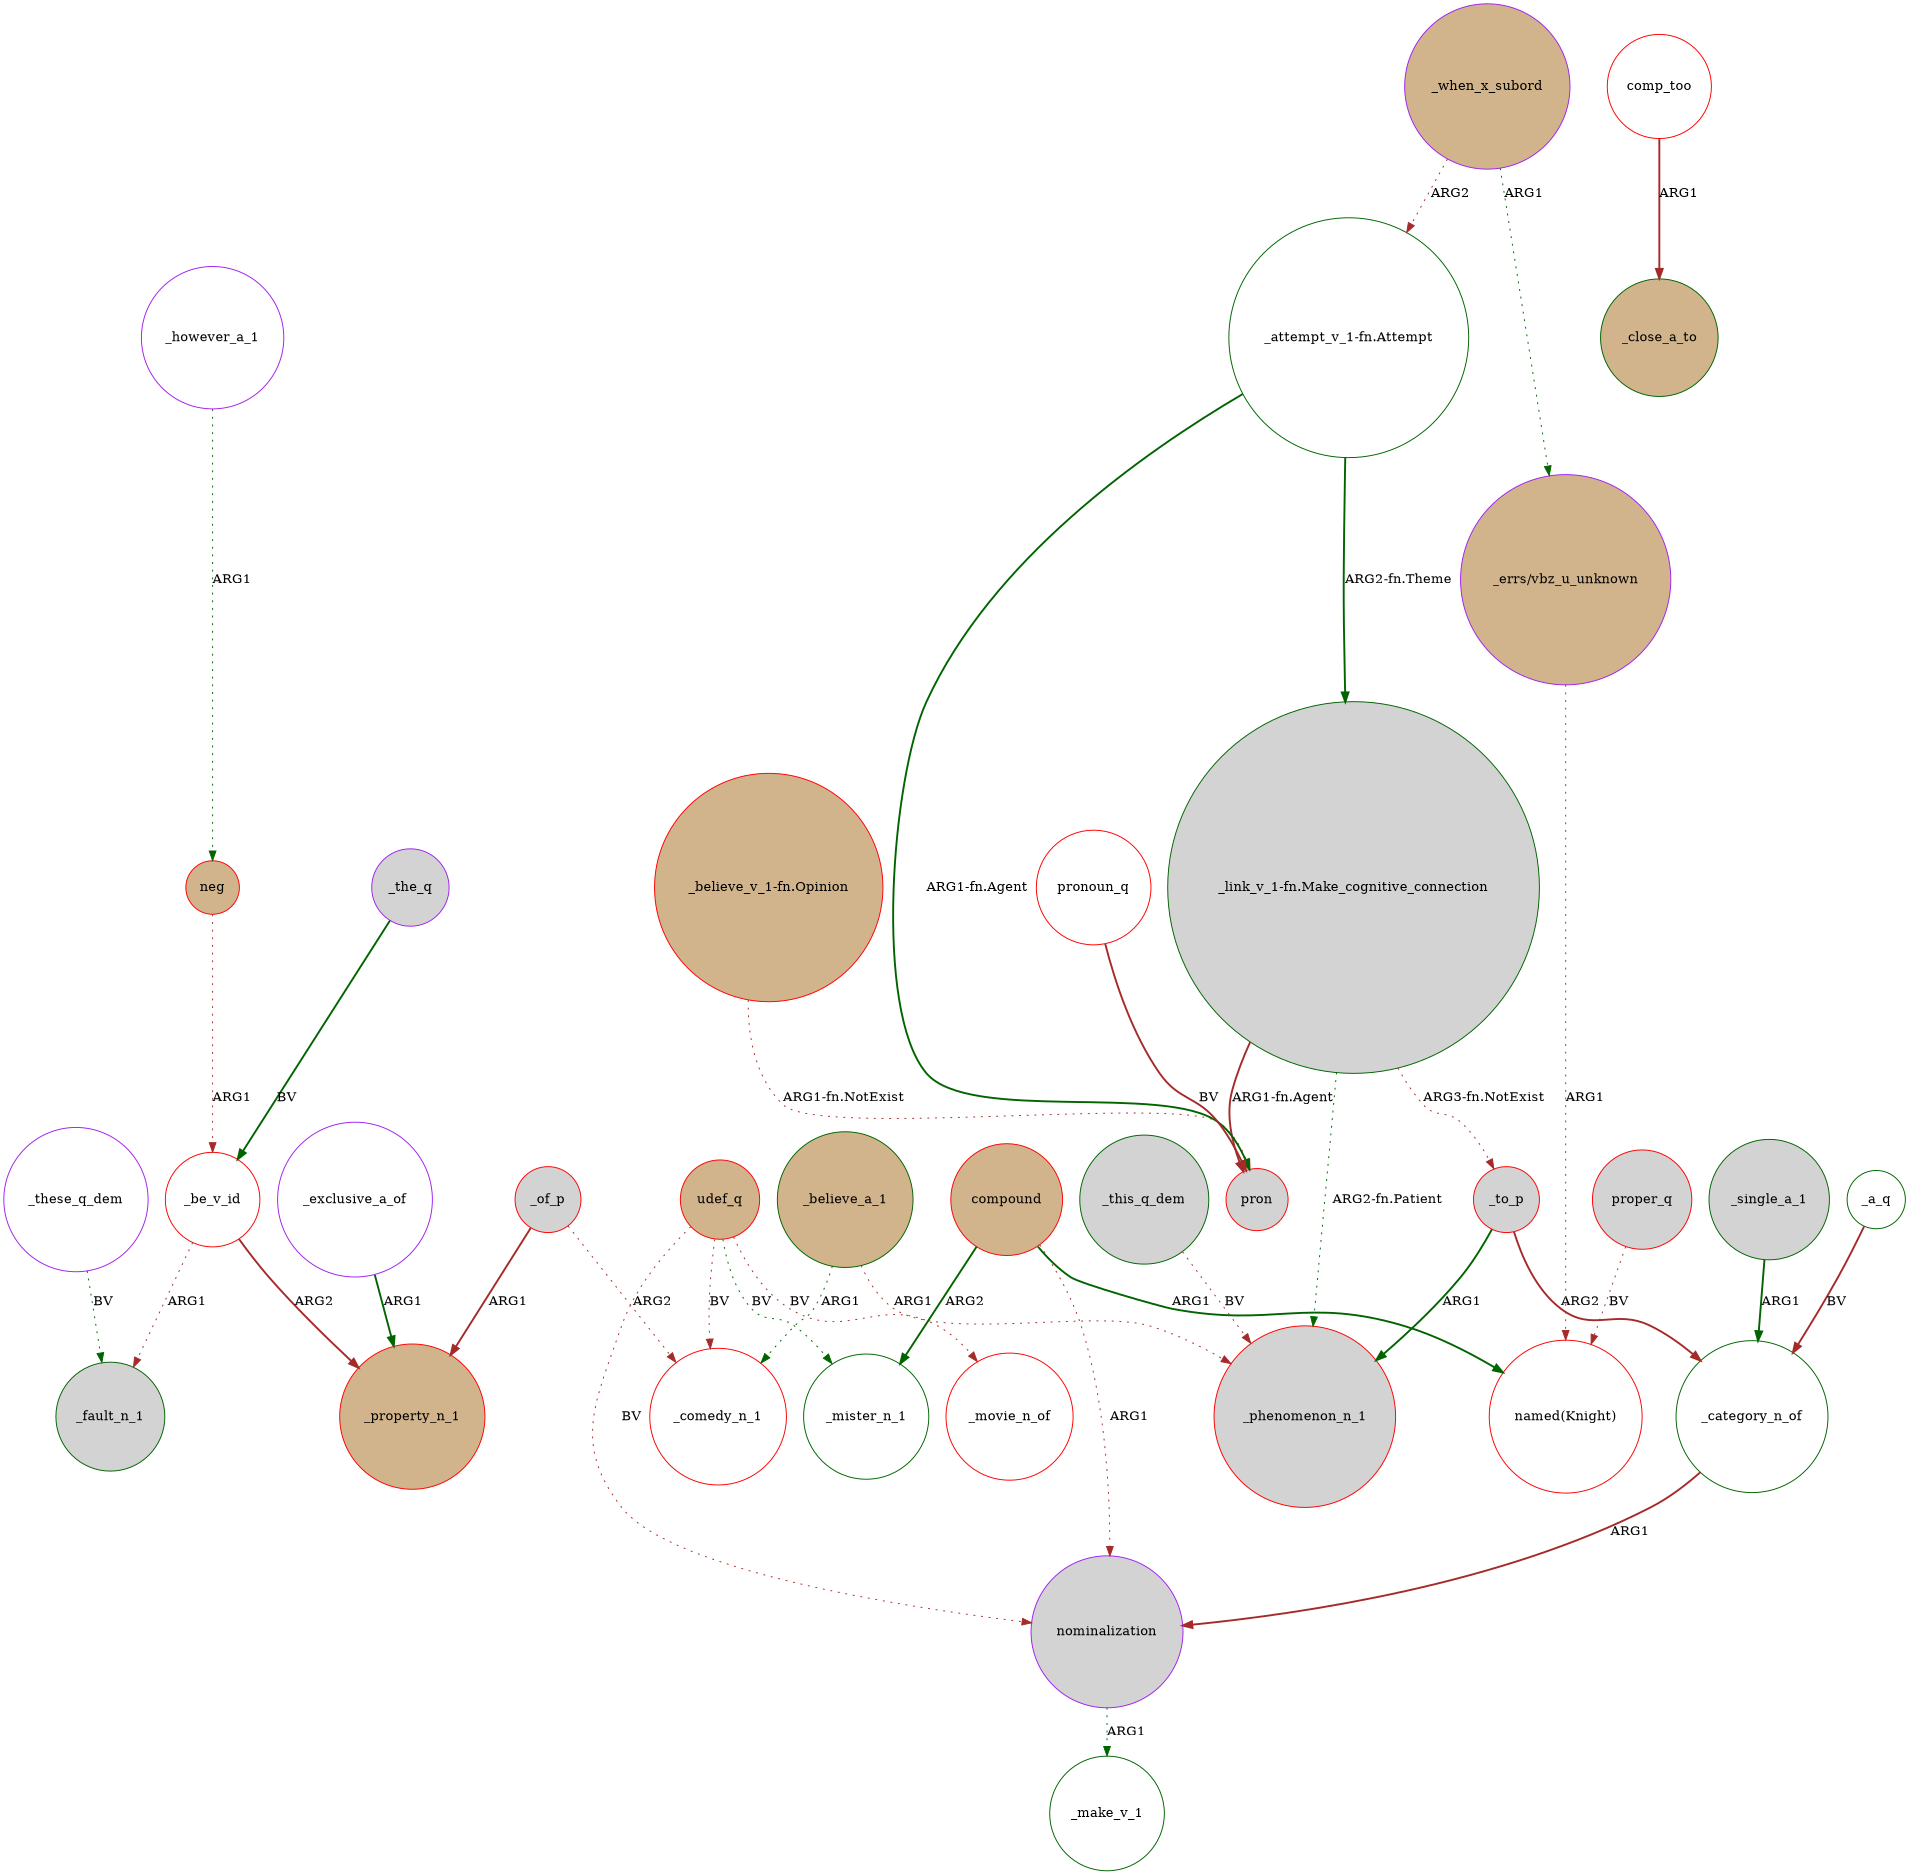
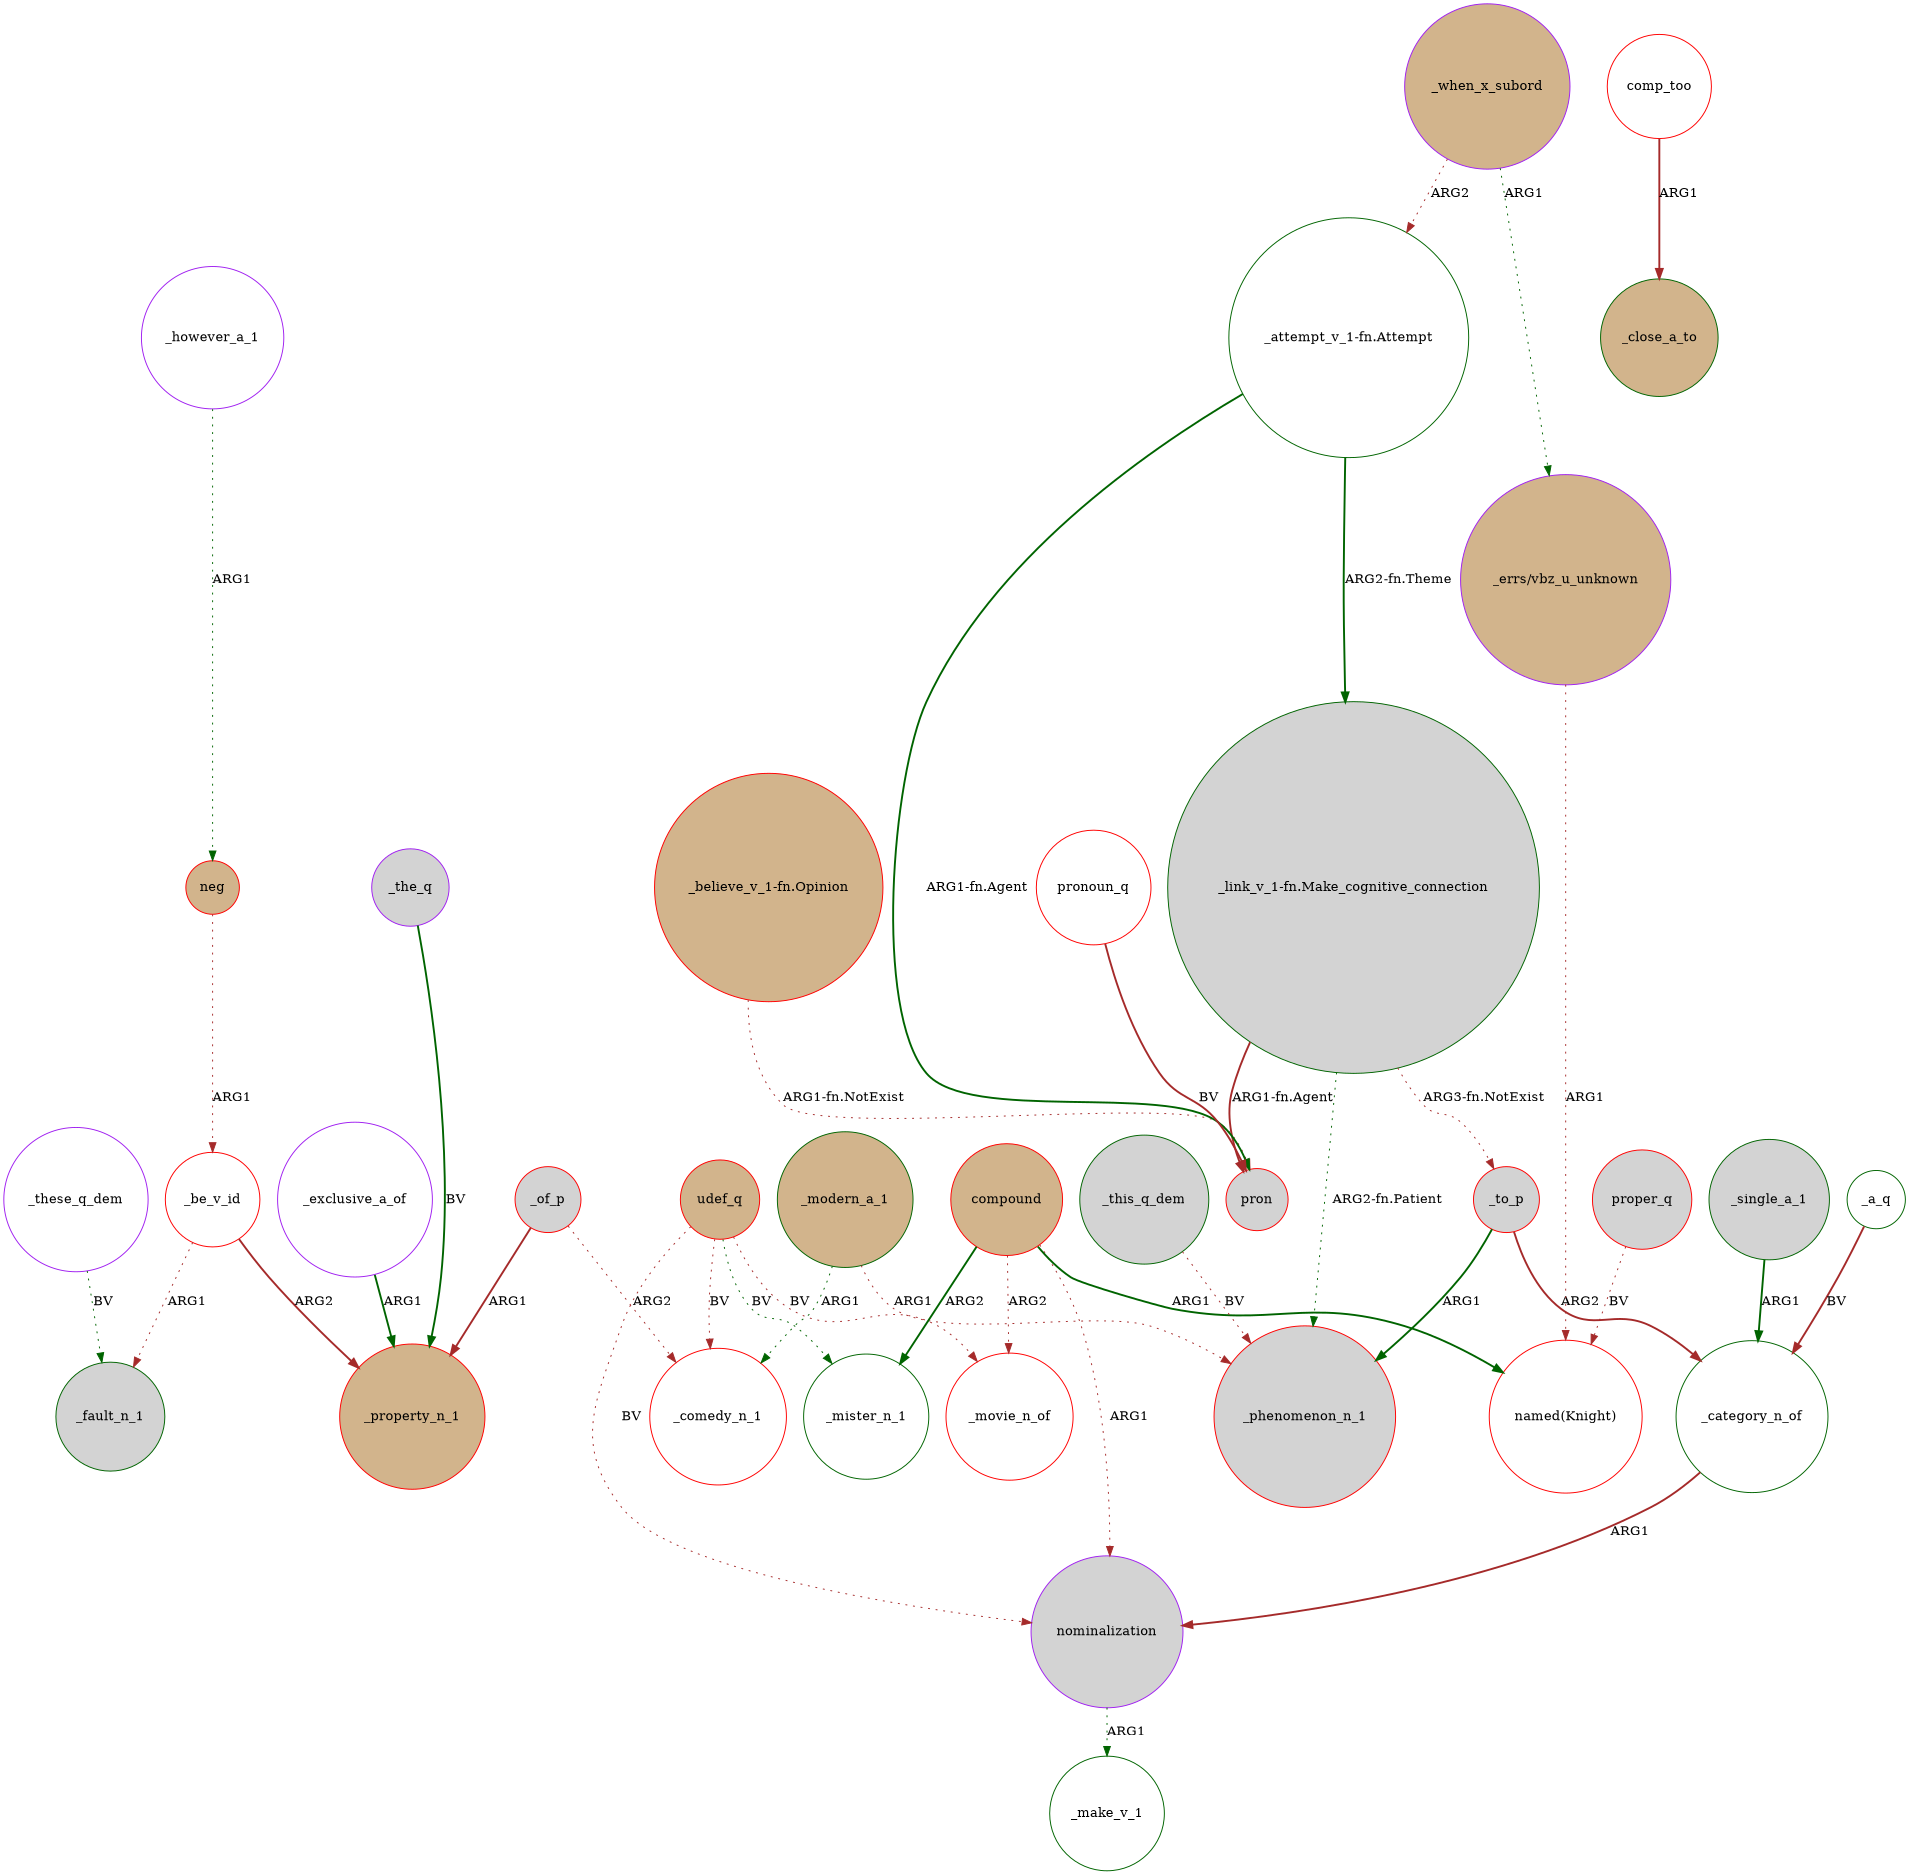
edge "_the_q" -> "_be_v_id": now "_the_q" -> "_property_n_1"
node "_believe_a_1": label "_believe_a_1" -> "_modern_a_1"
edge "compound" -> "_movie_n_of": added, label "ARG2"
